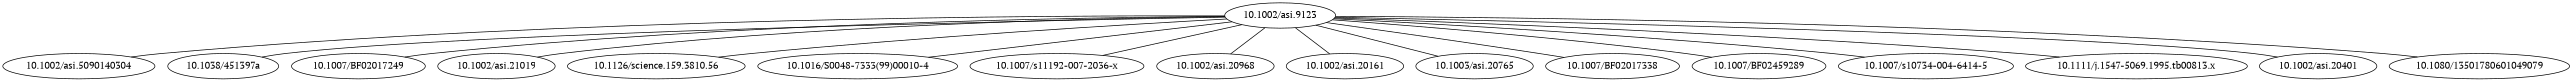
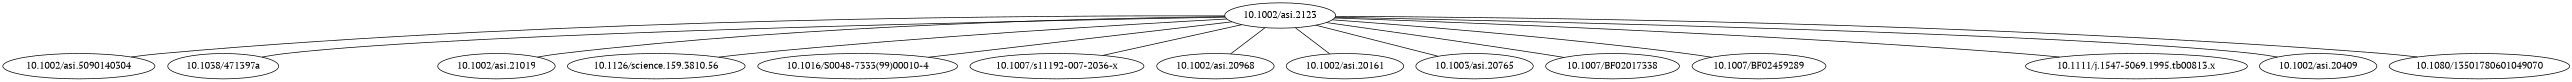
node "10.1002/asi.9123": label "10.1002/asi.9123" -> "10.1002/asi.2123"
node "10.1038/451397a": label "10.1038/451397a" -> "10.1038/471397a"
node "10.1007/BF02017249": removed
node "10.1007/s10734-004-6414-5": removed
node "10.1002/asi.20401": label "10.1002/asi.20401" -> "10.1002/asi.20409"
node "10.1080/13501780601049079": label "10.1080/13501780601049079" -> "10.1080/13501780601049070"
